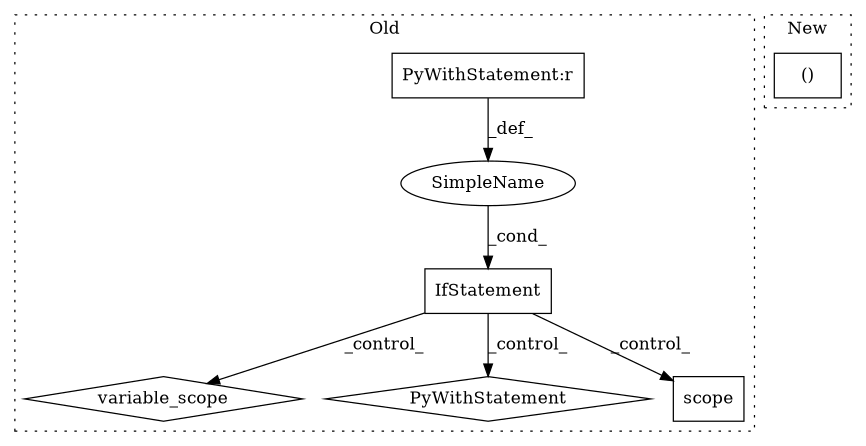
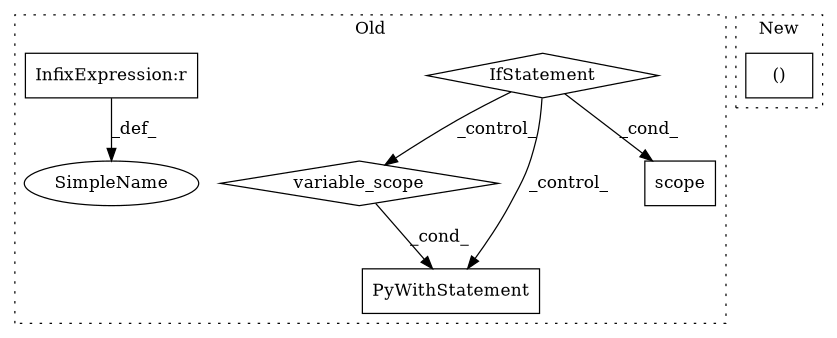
node "PyWithStatement:r": label "PyWithStatement:r" -> "InfixExpression:r"
edge "variable_scope" -> "PyWithStatement": added, label "_cond_"
edge "SimpleName" -> "IfStatement": removed, label "_cond_"
node "IfStatement": shape box -> diamond
edge "IfStatement" -> "scope": label "_control_" -> "_cond_"
node "PyWithStatement": shape diamond -> box
